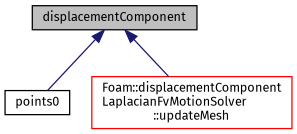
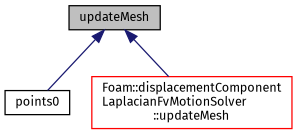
node "displacementComponent": label "displacementComponent" -> "updateMesh"
